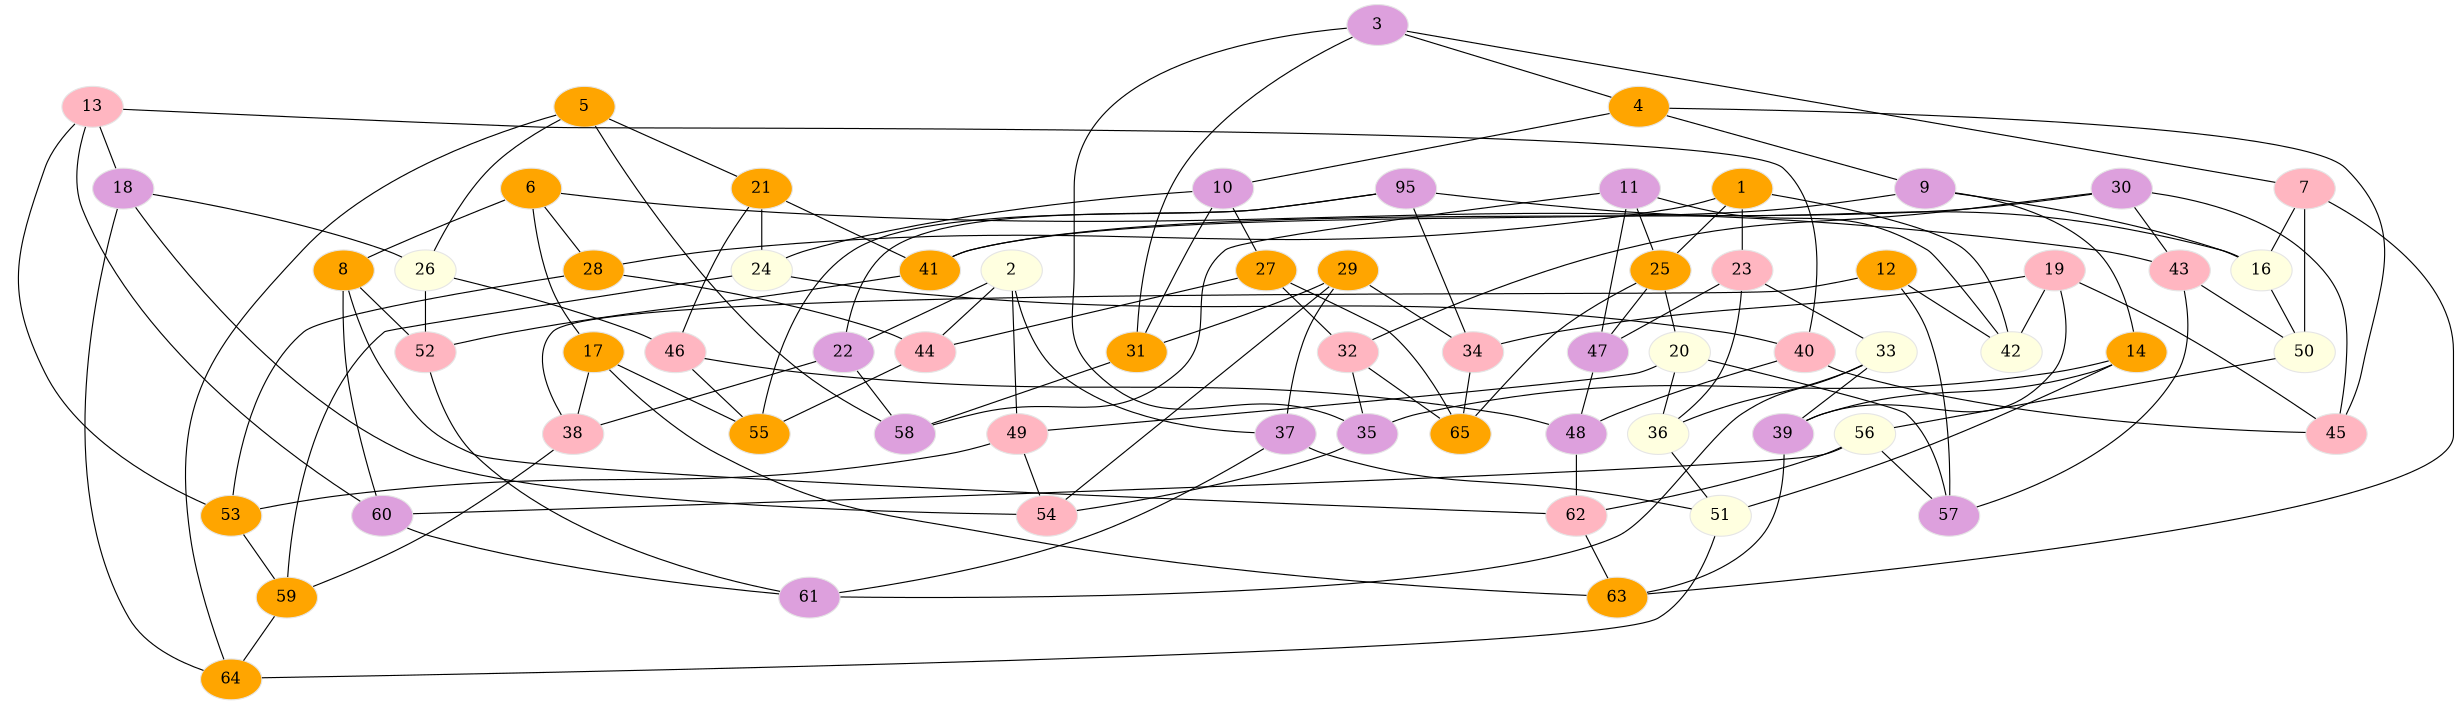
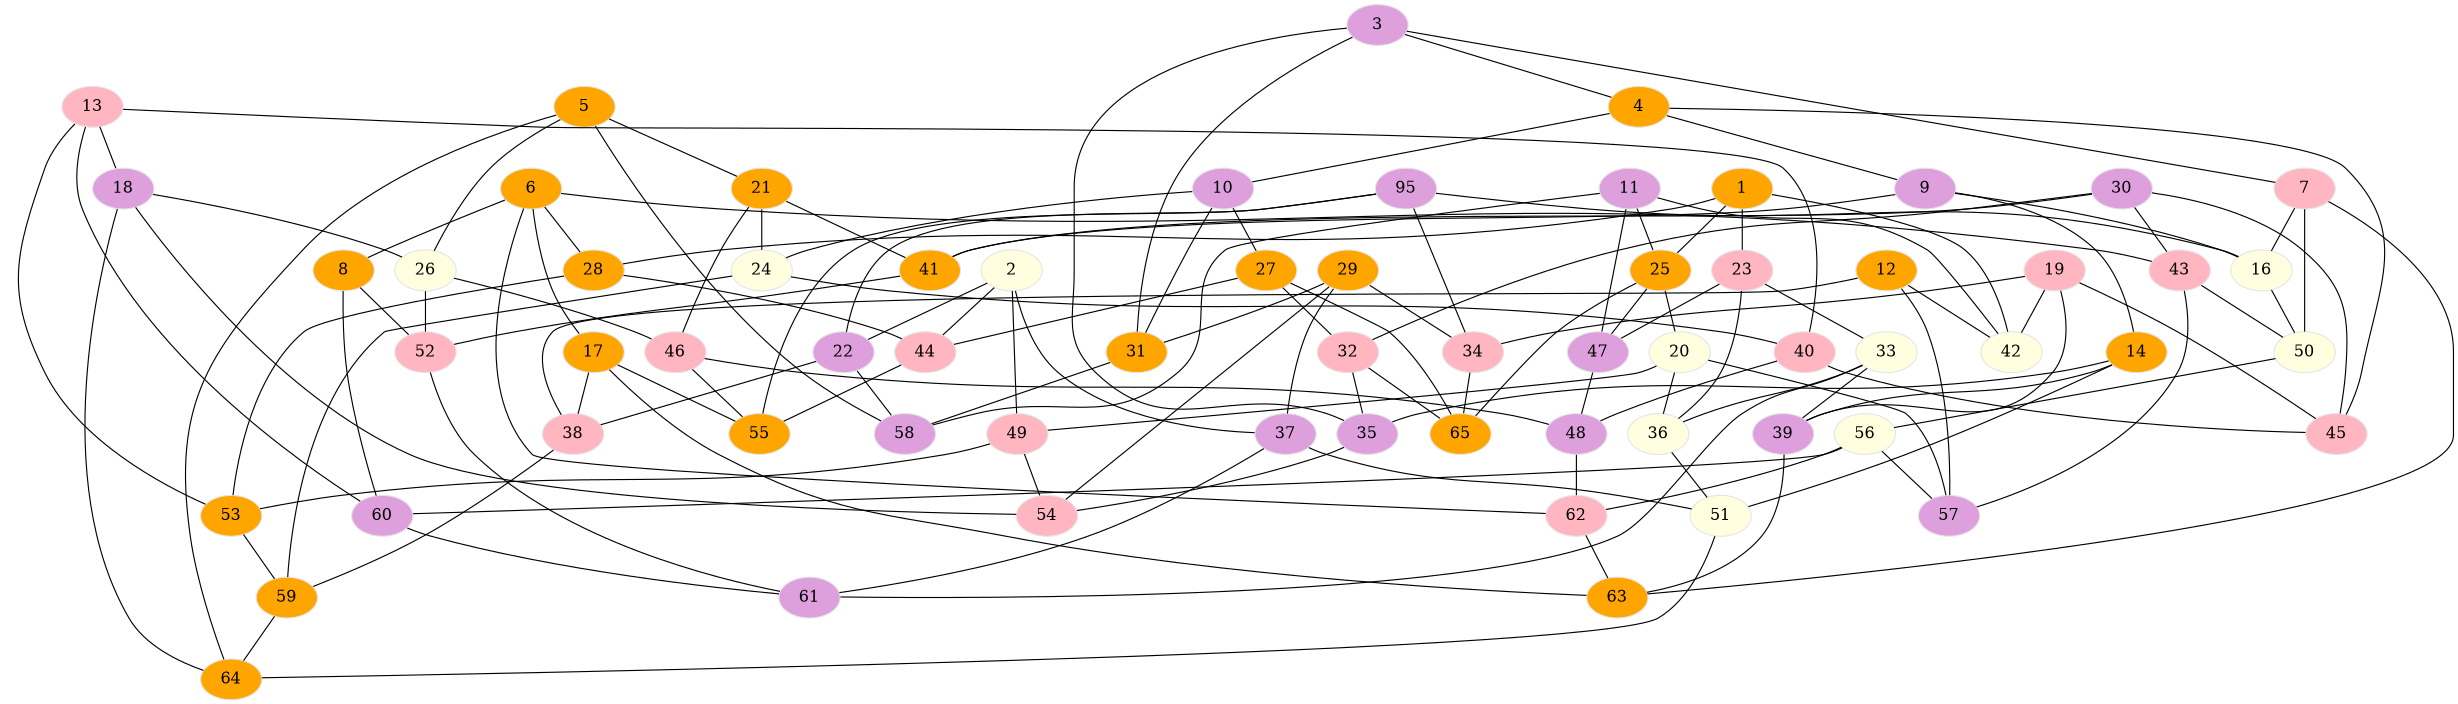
edge "8" -- "62": now "6" -- "62"
